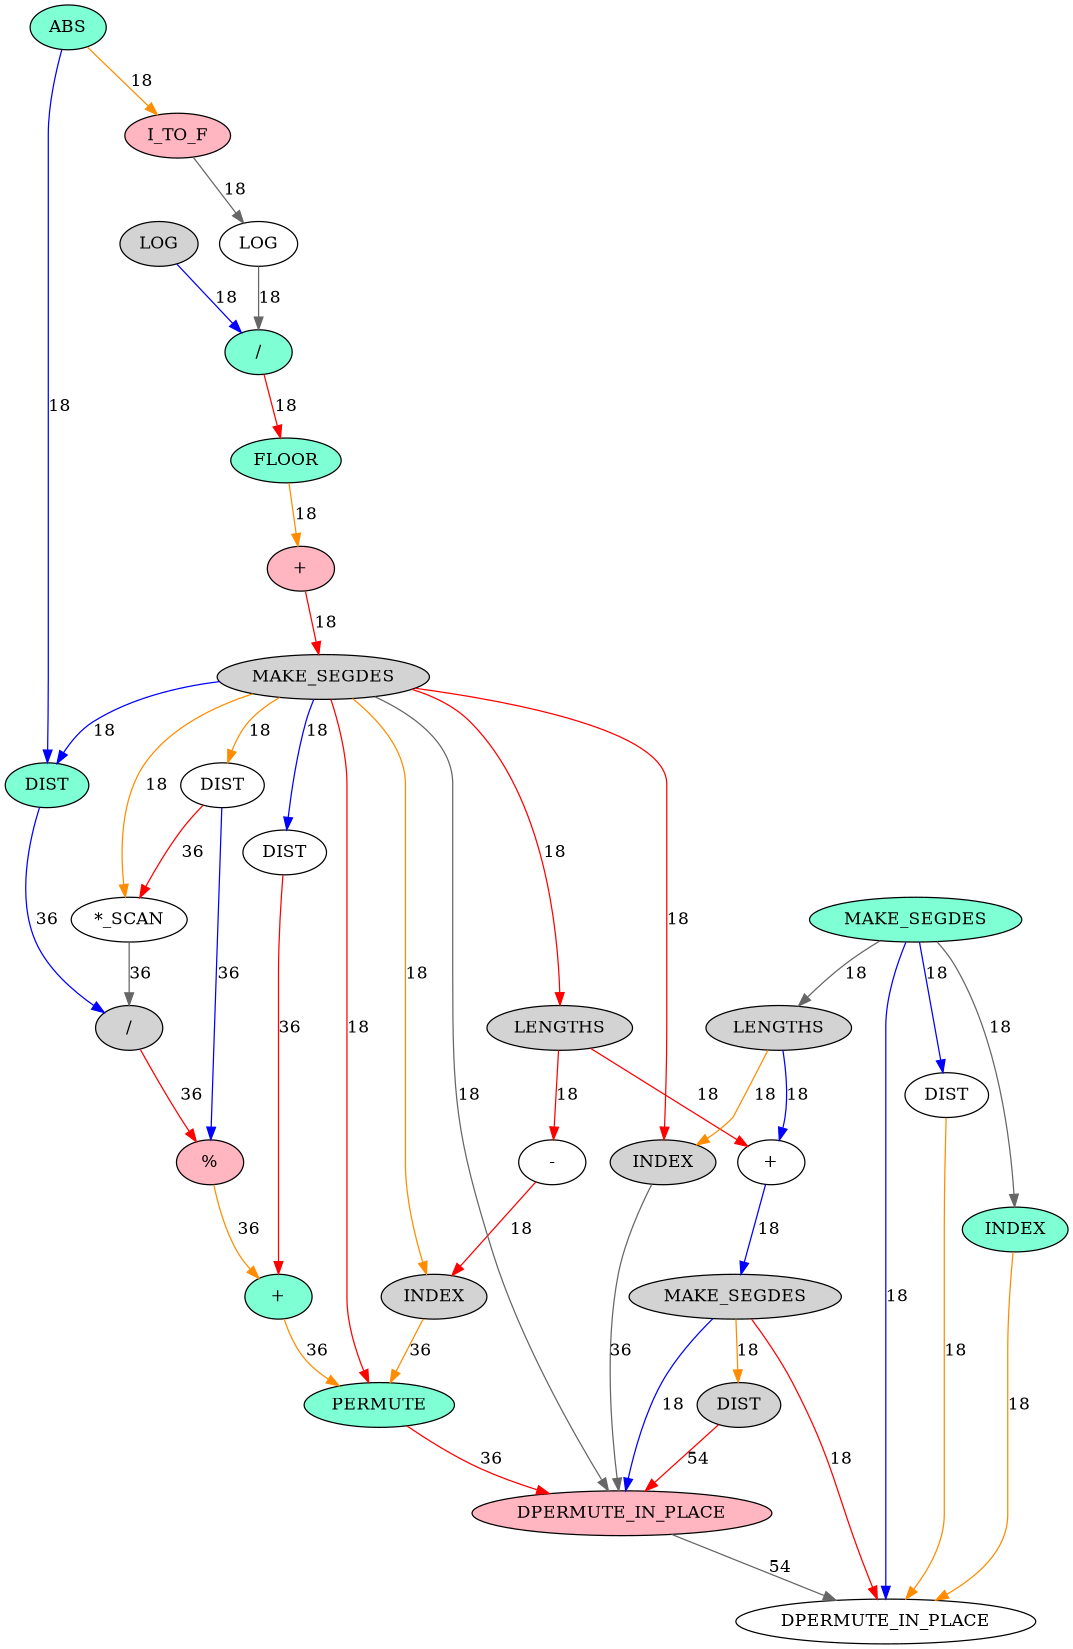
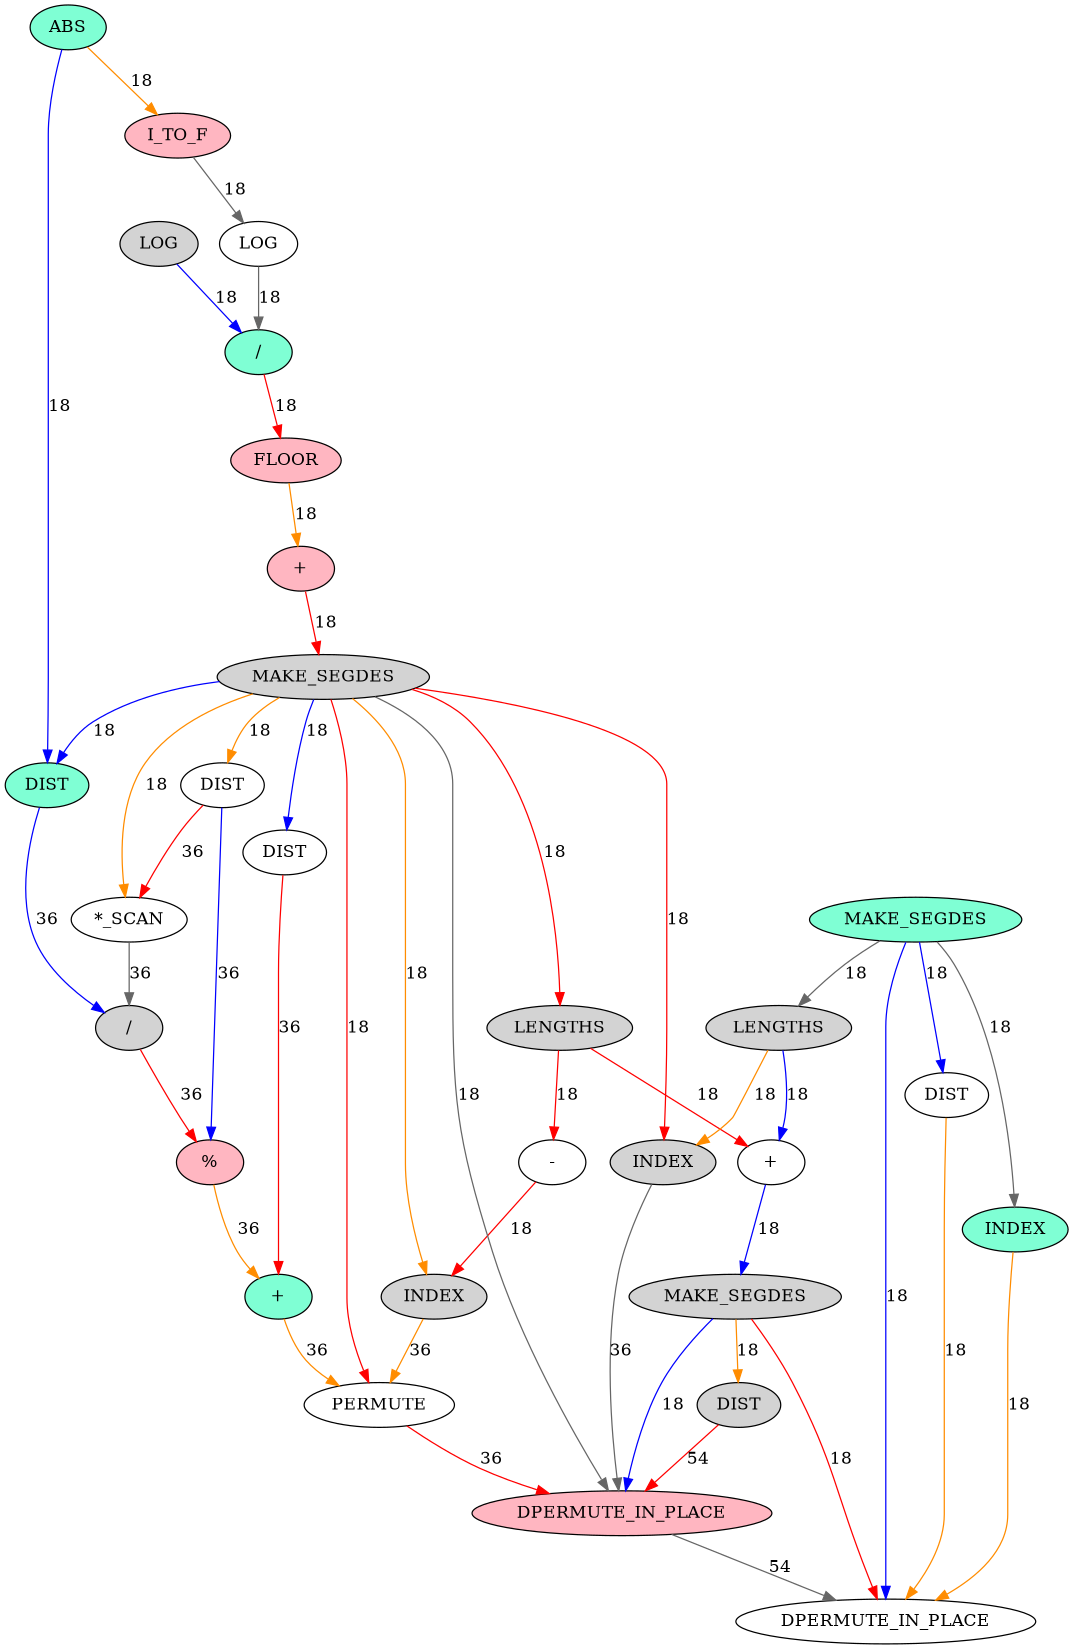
node "FLOOR": fillcolor aquamarine -> lightpink
node "PERMUTE": fillcolor aquamarine -> white
